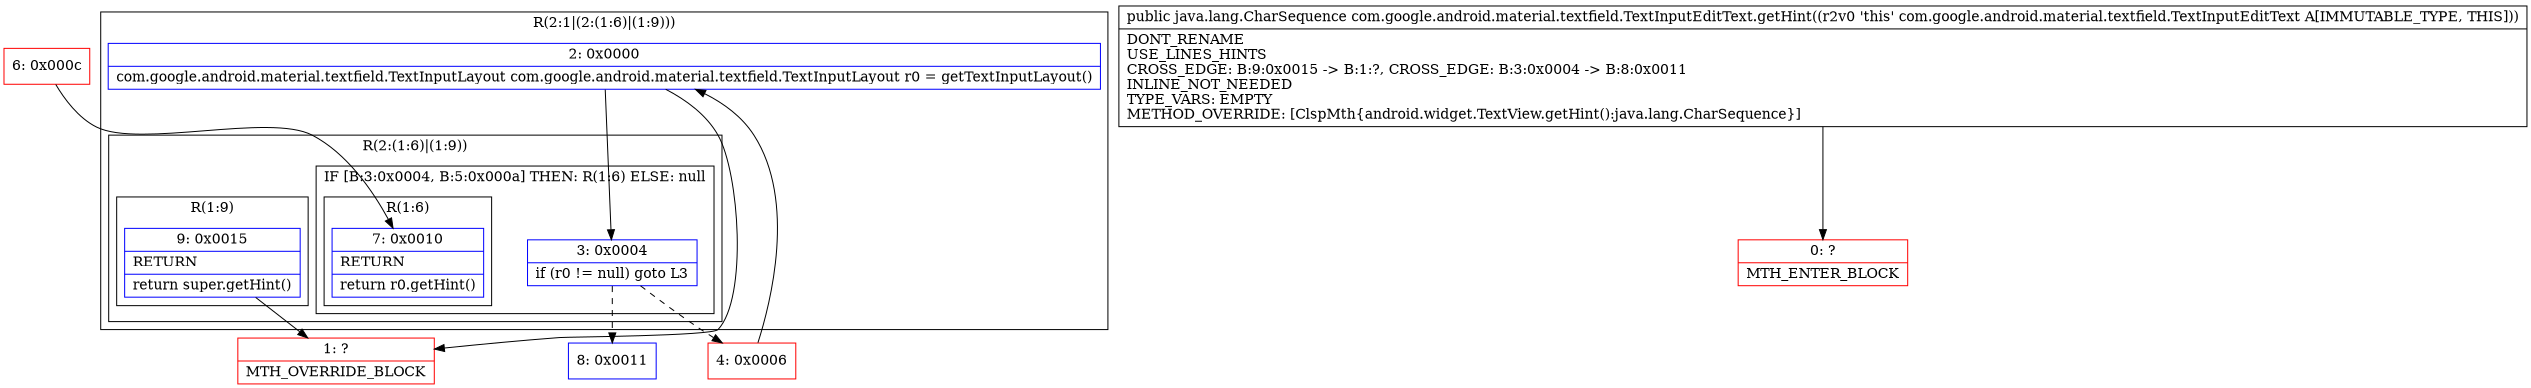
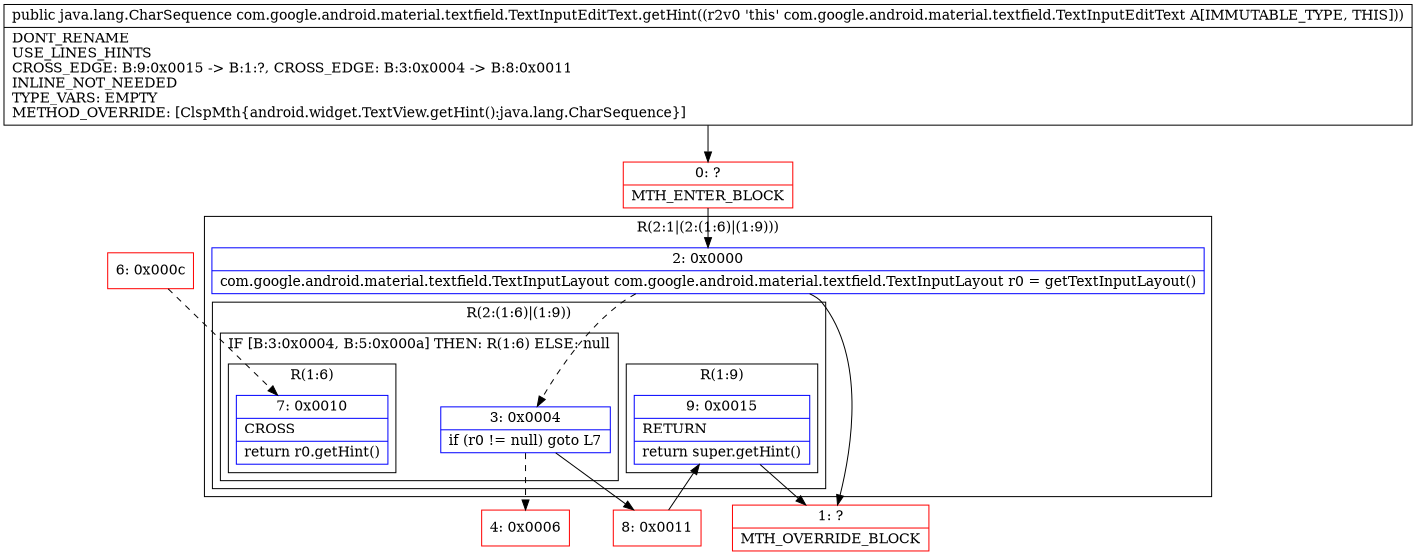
edge "6: 0x000c" -> "7: 0x0010": style solid -> dashed
edge "2: 0x0000" -> "3: 0x0004": style solid -> dashed
edge "4: 0x0006" -> "2: 0x0000": now "0: ?" -> "2: 0x0000"
node "7: 0x0010": text "RETURN" -> "CROSS"
node "3: 0x0004": text "if (r0 != null) goto L3" -> "if (r0 != null) goto L7"
edge "3: 0x0004" -> "8: 0x0011": style dashed -> solid
node "8: 0x0011": color blue -> red
edge "8: 0x0011" -> "9: 0x0015": added
